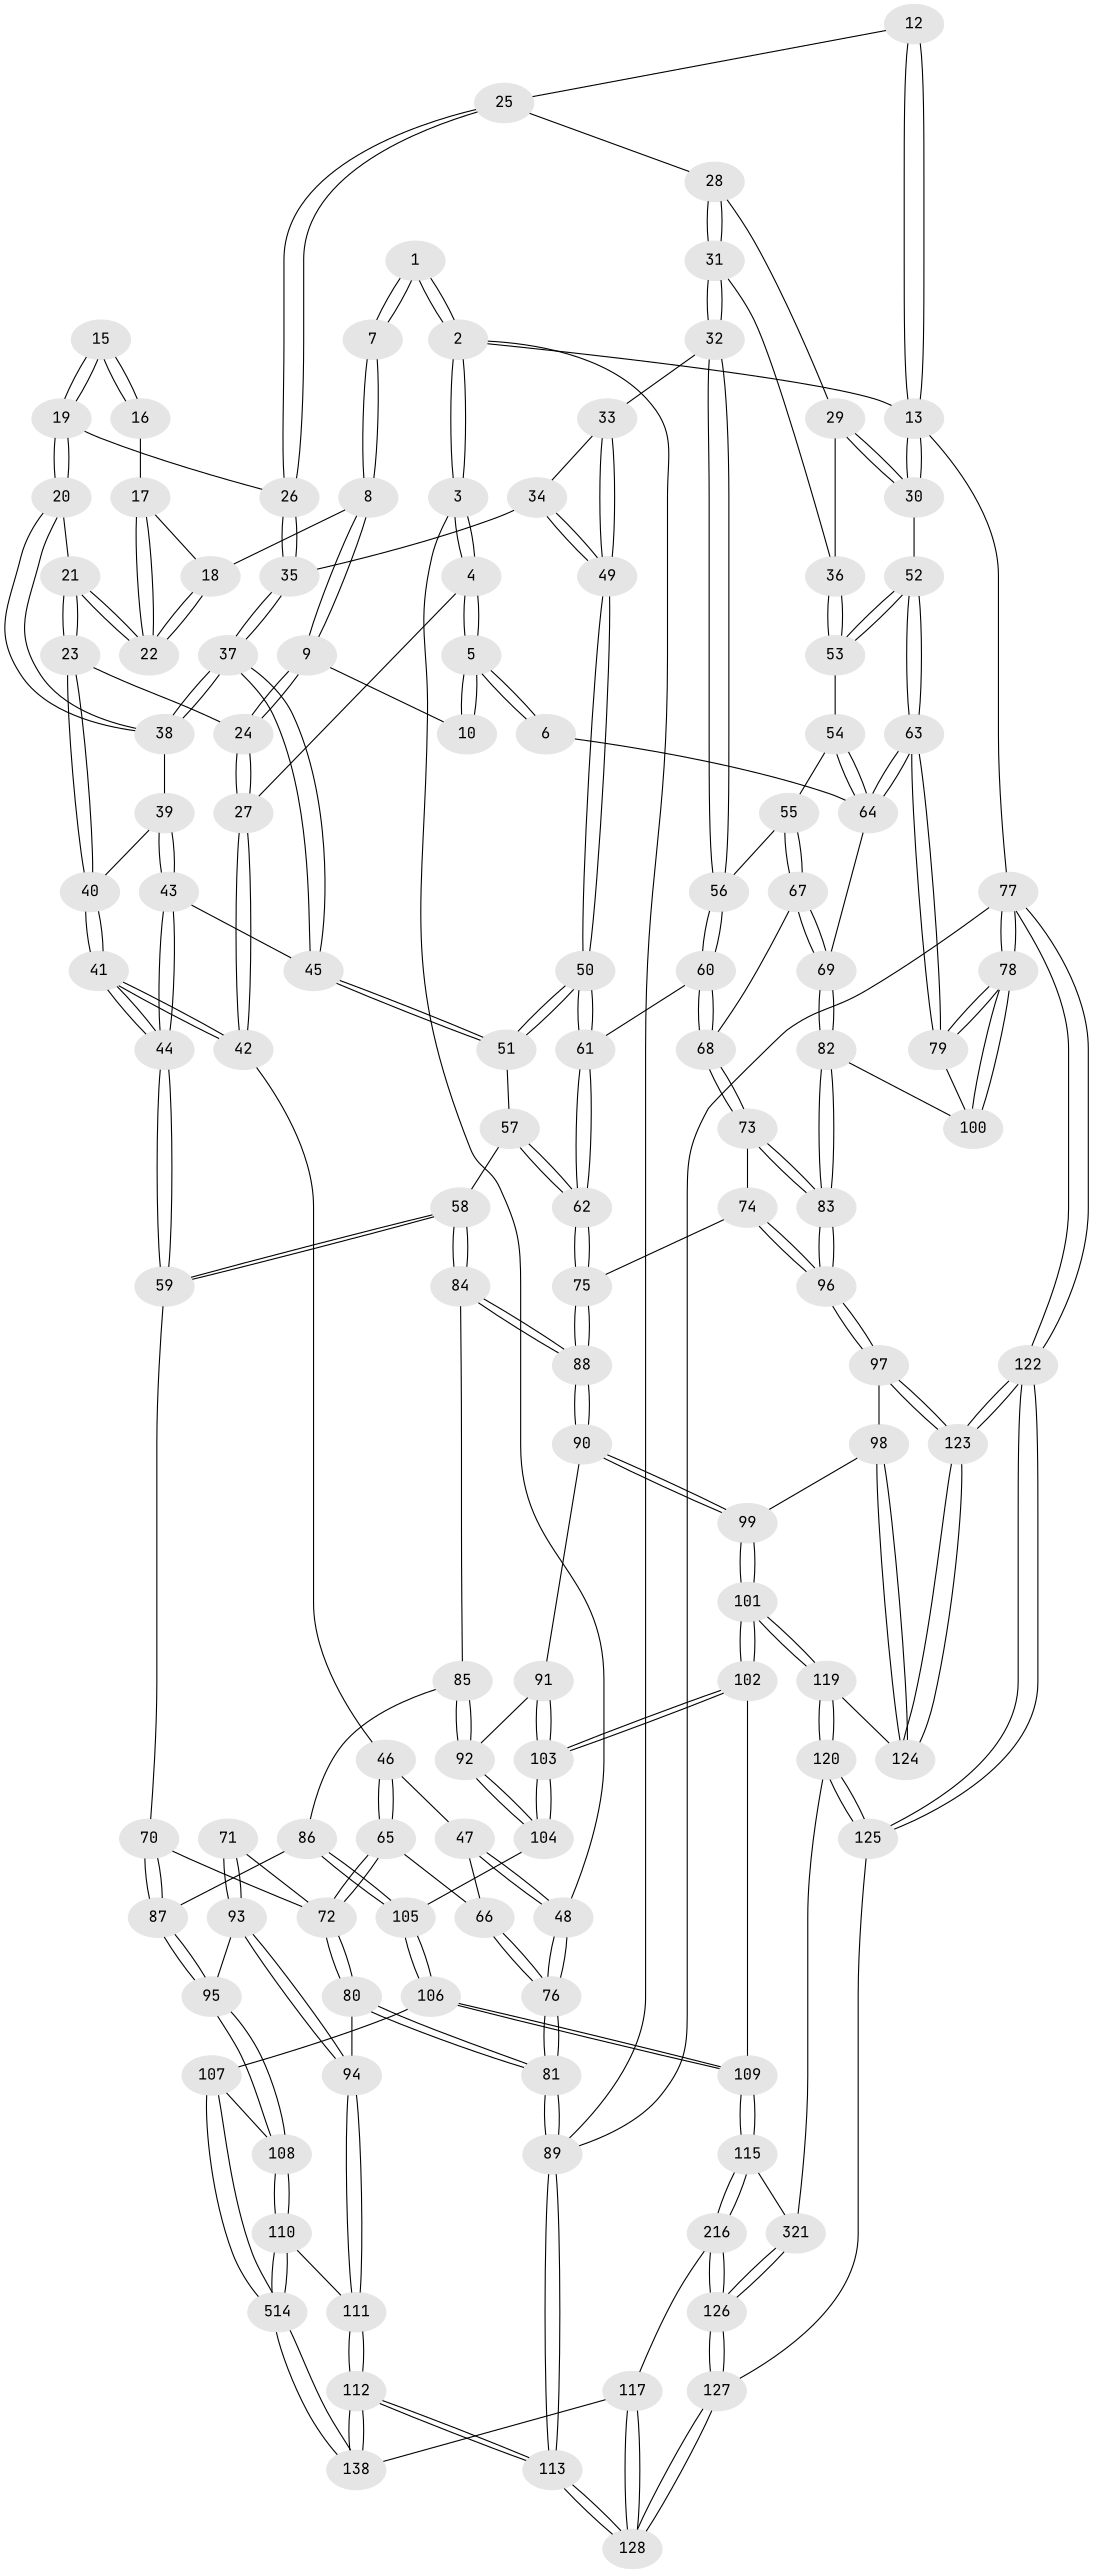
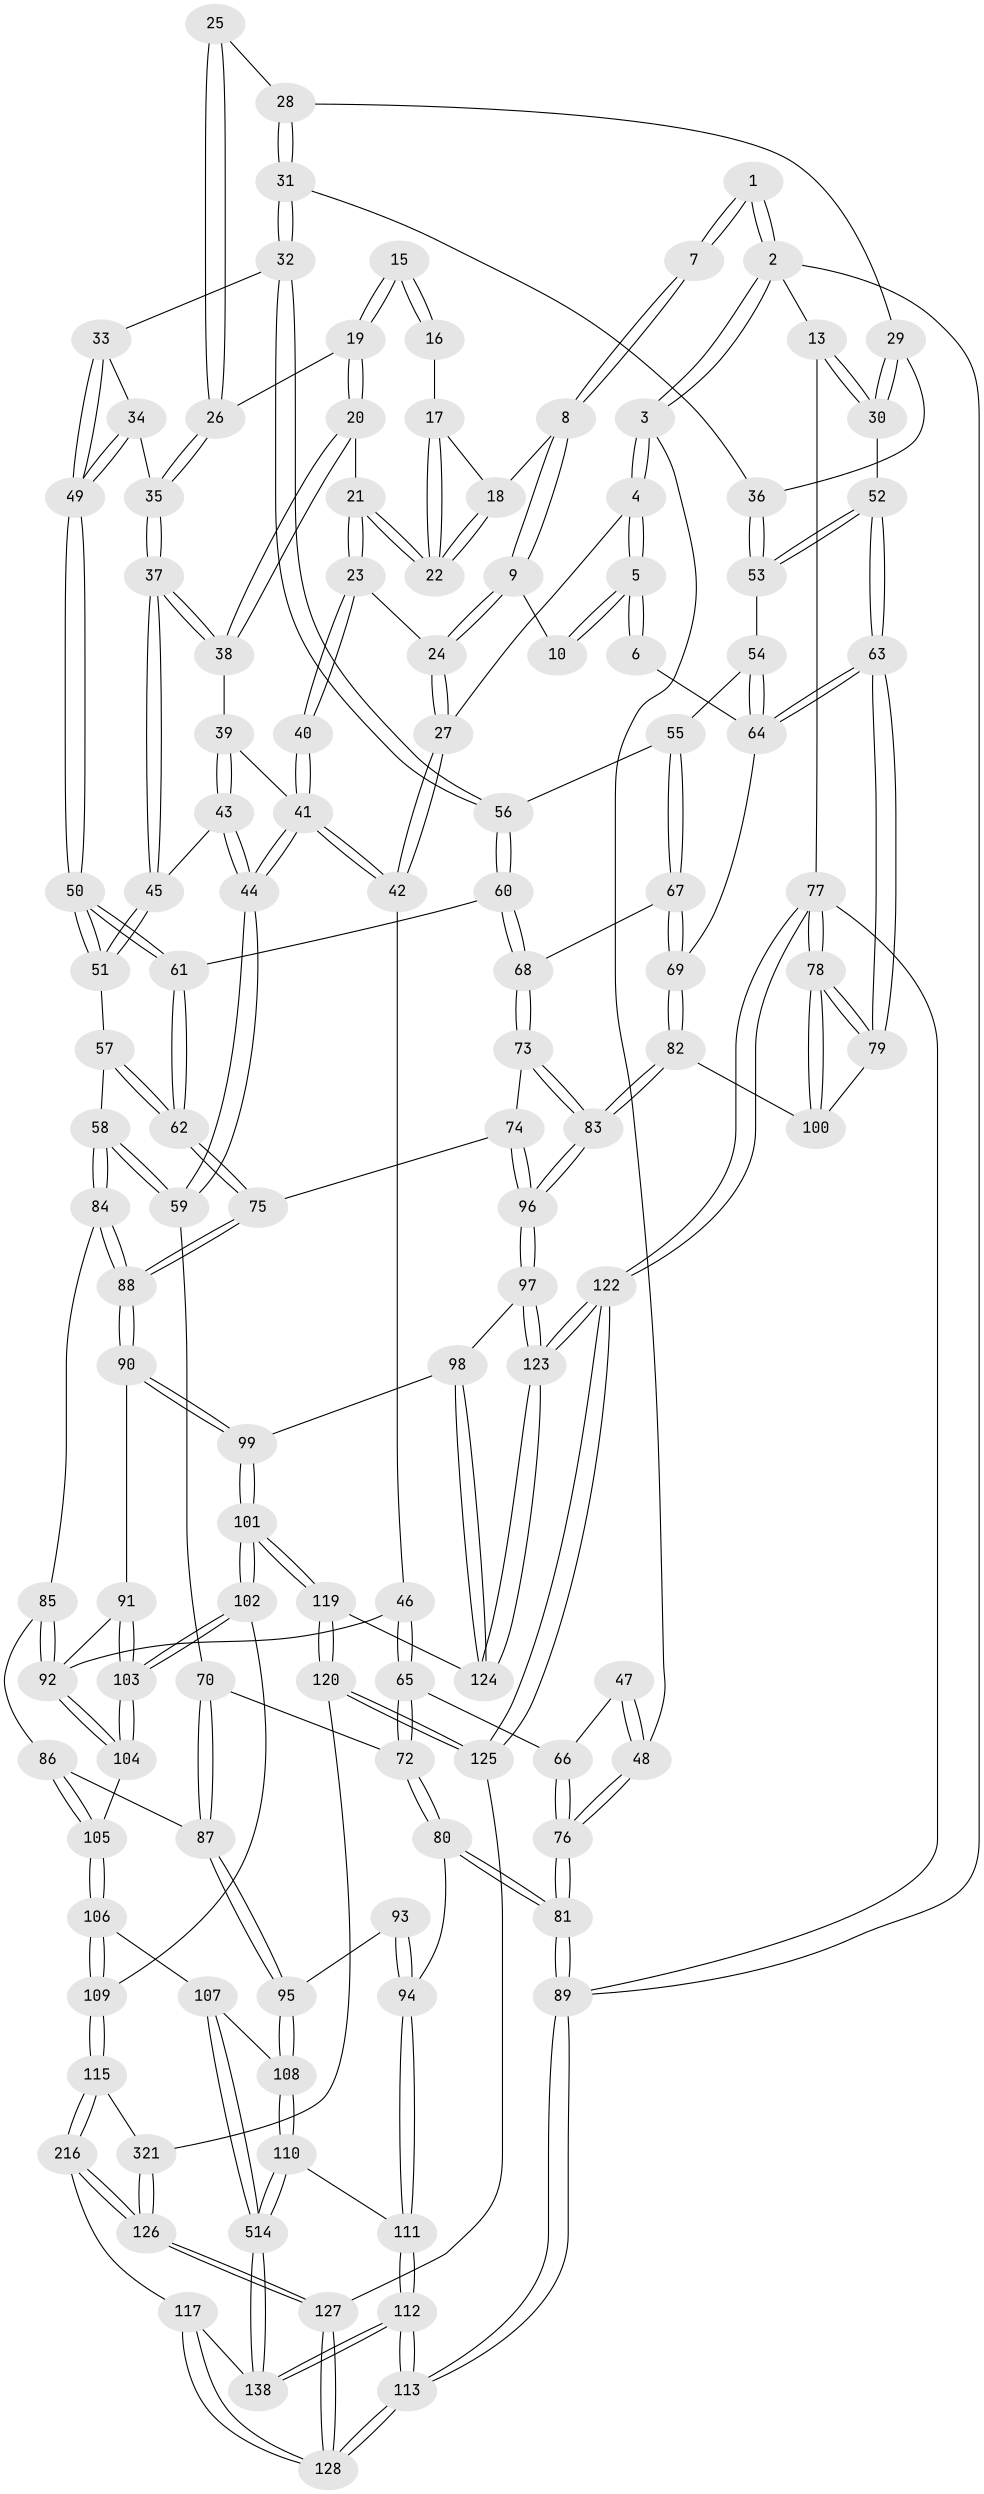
node "12": removed
edge "39" -- "40": now "39" -- "41"
edge "46" -- "47": now "46" -- "92"
node "71": removed
